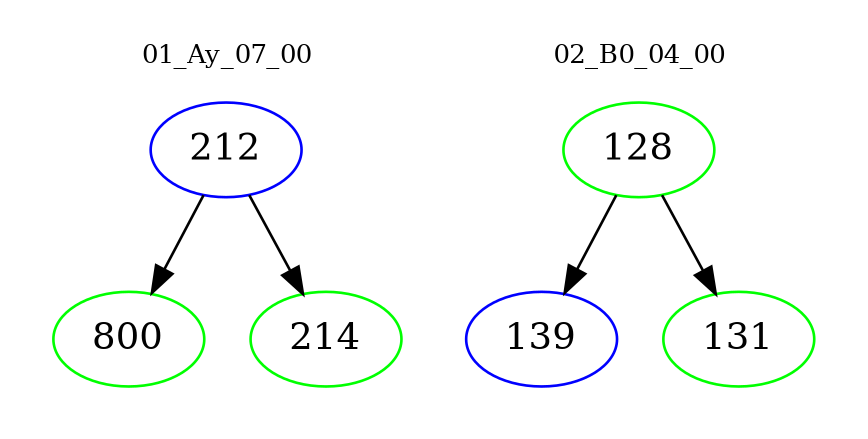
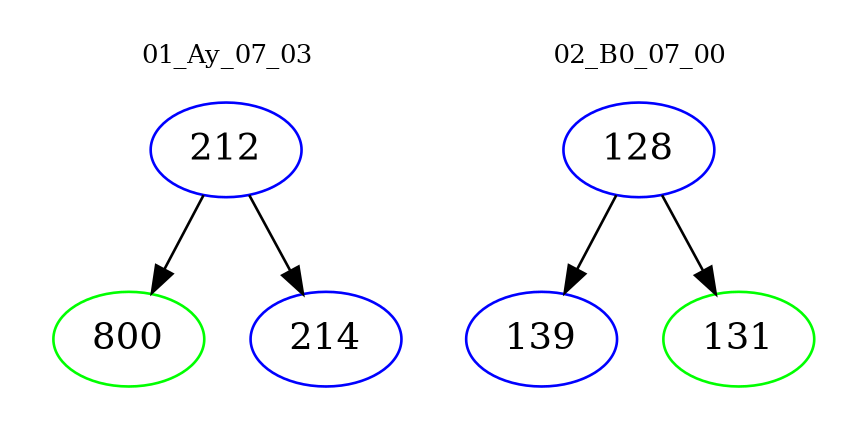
cluster "01_Ay_07_00": label "01_Ay_07_00" -> "01_Ay_07_03"
cluster "02_B0_04_00": label "02_B0_04_00" -> "02_B0_07_00"
node "128": color green -> blue
node "214": color green -> blue
